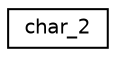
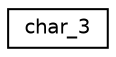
node "char_2": label "char_2" -> "char_3"
